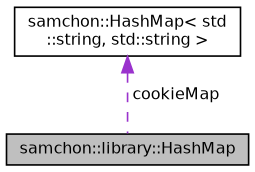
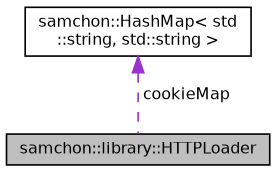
node "samchon::library::HashMap": label "samchon::library::HashMap" -> "samchon::library::HTTPLoader"
